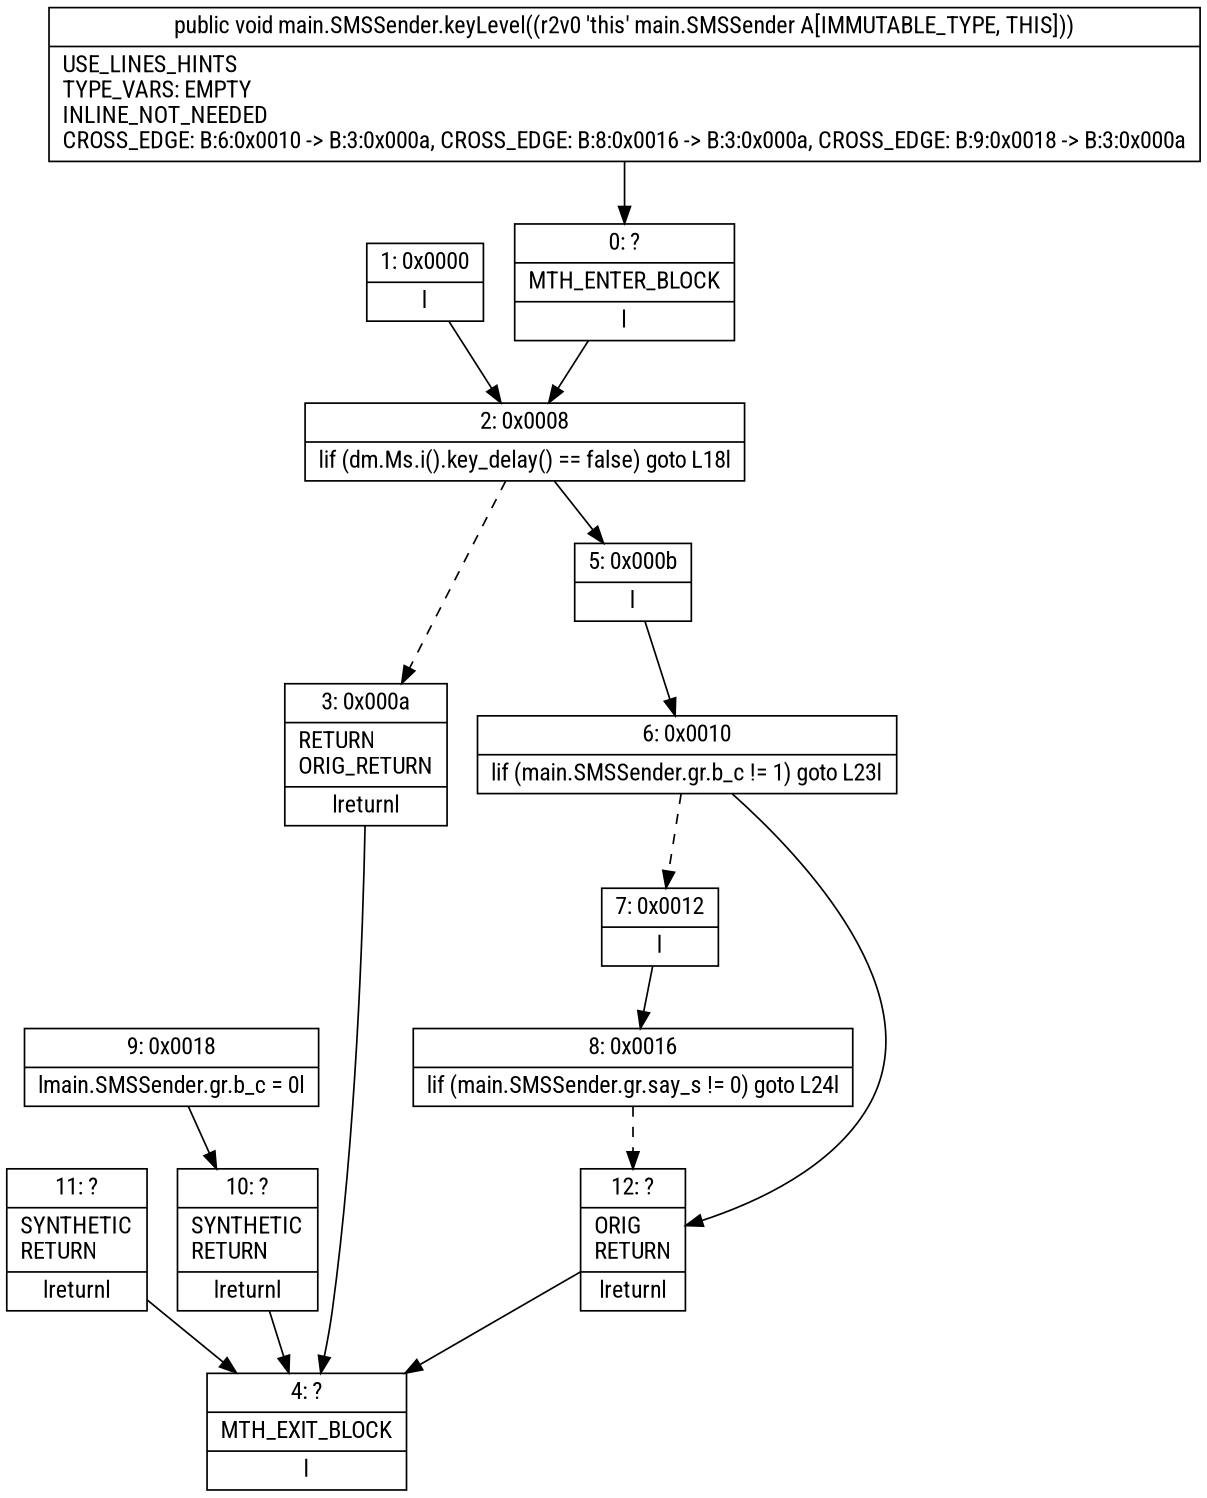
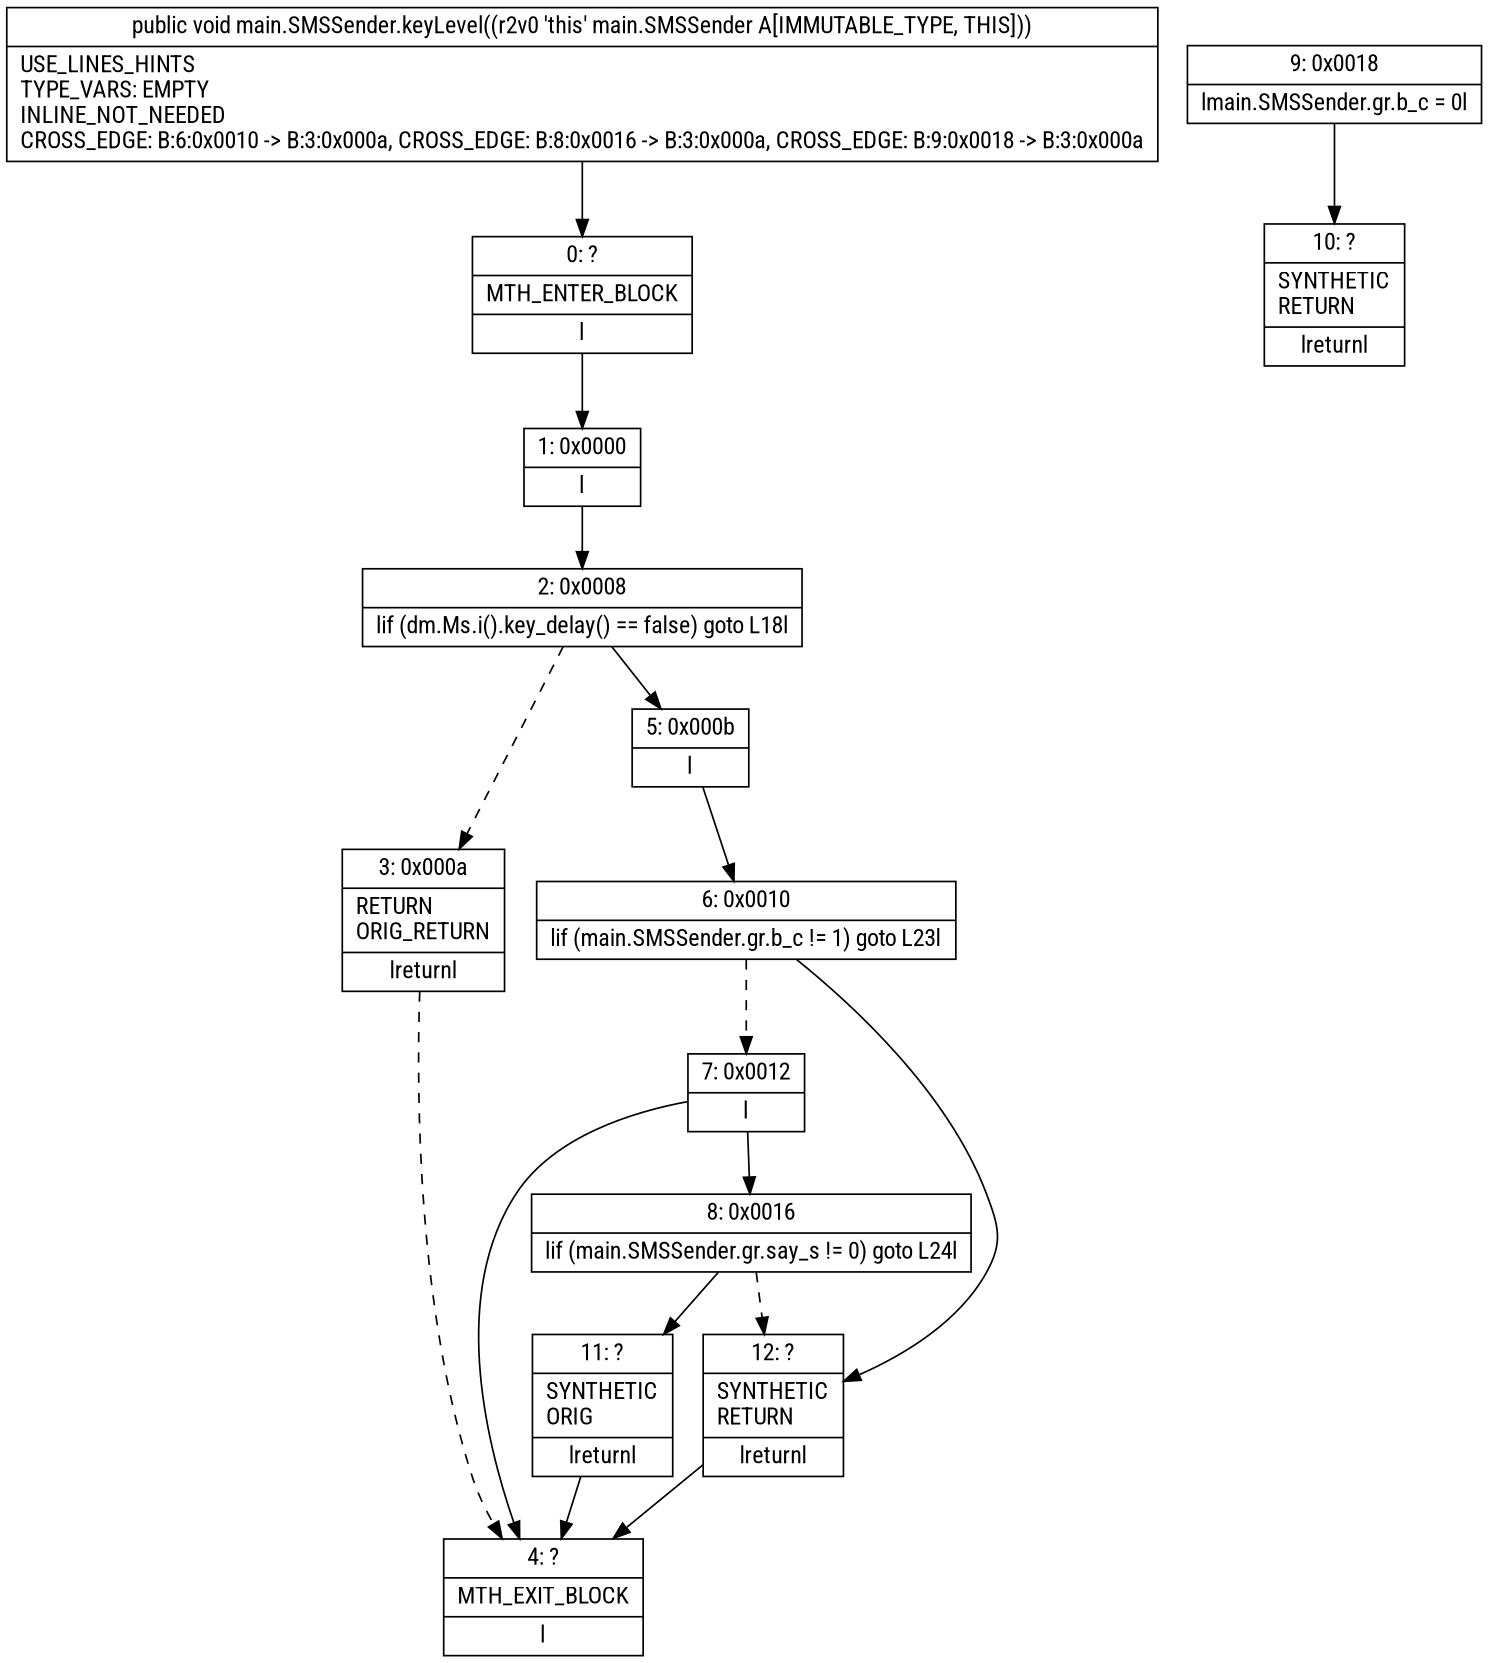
edge "0: ?" -> "2: 0x0008": now "0: ?" -> "1: 0x0000"
edge "3: 0x000a" -> "4: ?": style solid -> dashed
node "12: ?": text "ORIG" -> "SYNTHETIC"
node "11: ?": text "RETURN" -> "ORIG"
edge "8: 0x0016" -> "11: ?": added
edge "10: ?" -> "4: ?": now "7: 0x0012" -> "4: ?"
